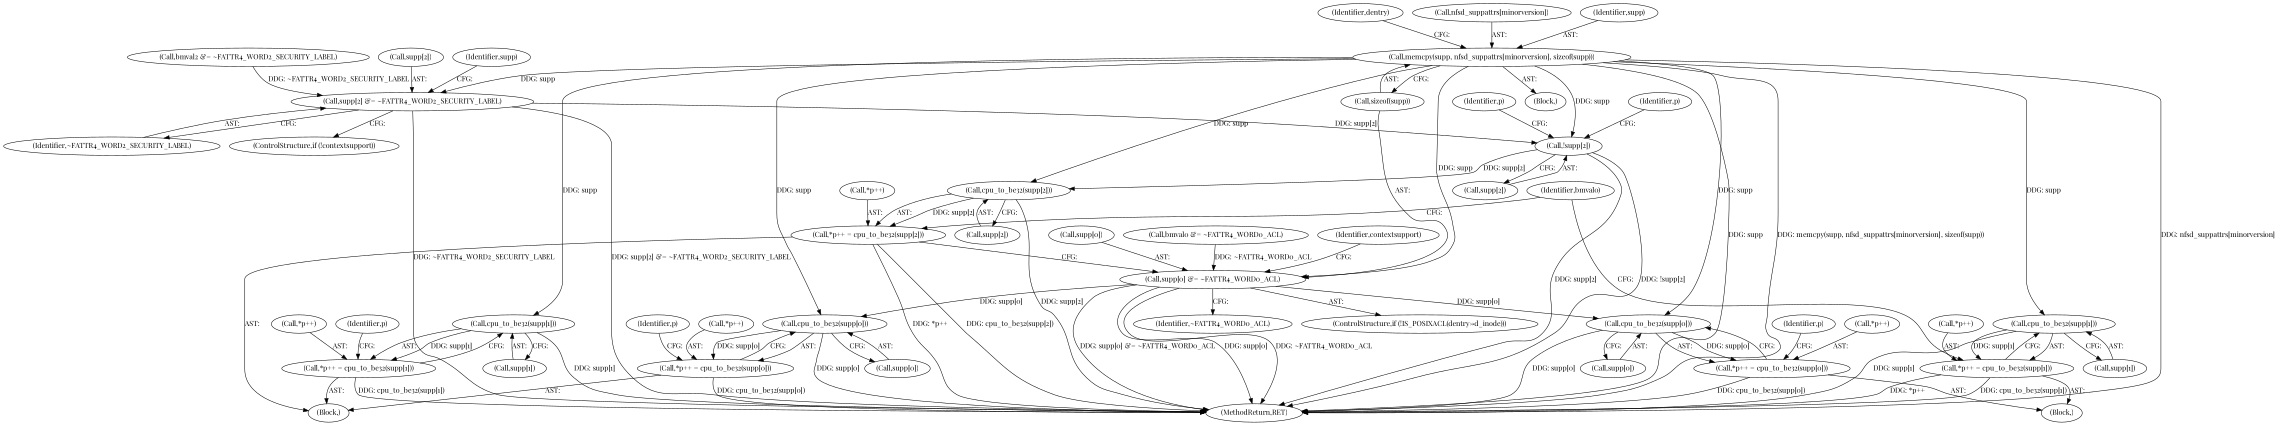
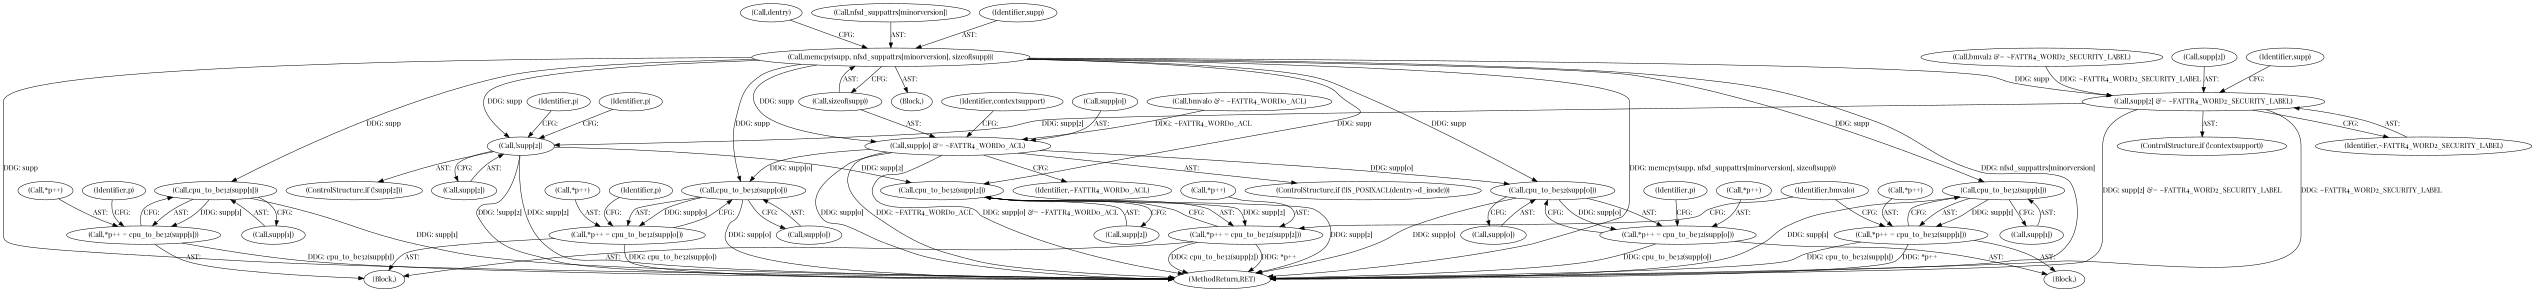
node "(Identifier,dentry)": label "(Identifier,dentry)" -> "(Call,dentry)"
edge "(Call,supp[2] &= ~FATTR4_WORD2_SECURITY_LABEL)" -> "(ControlStructure,if (!contextsupport))": label "CFG: " -> "AST: "
node "(ControlStructure,if (!supp[2]))": added
edge "(Call,*p++ = cpu_to_be32(supp[2]))" -> "(Call,supp[0] &= ~FATTR4_WORD0_ACL)": now "(Call,*p++ = cpu_to_be32(supp[2]))" -> "(Call,cpu_to_be32(supp[2]))"
